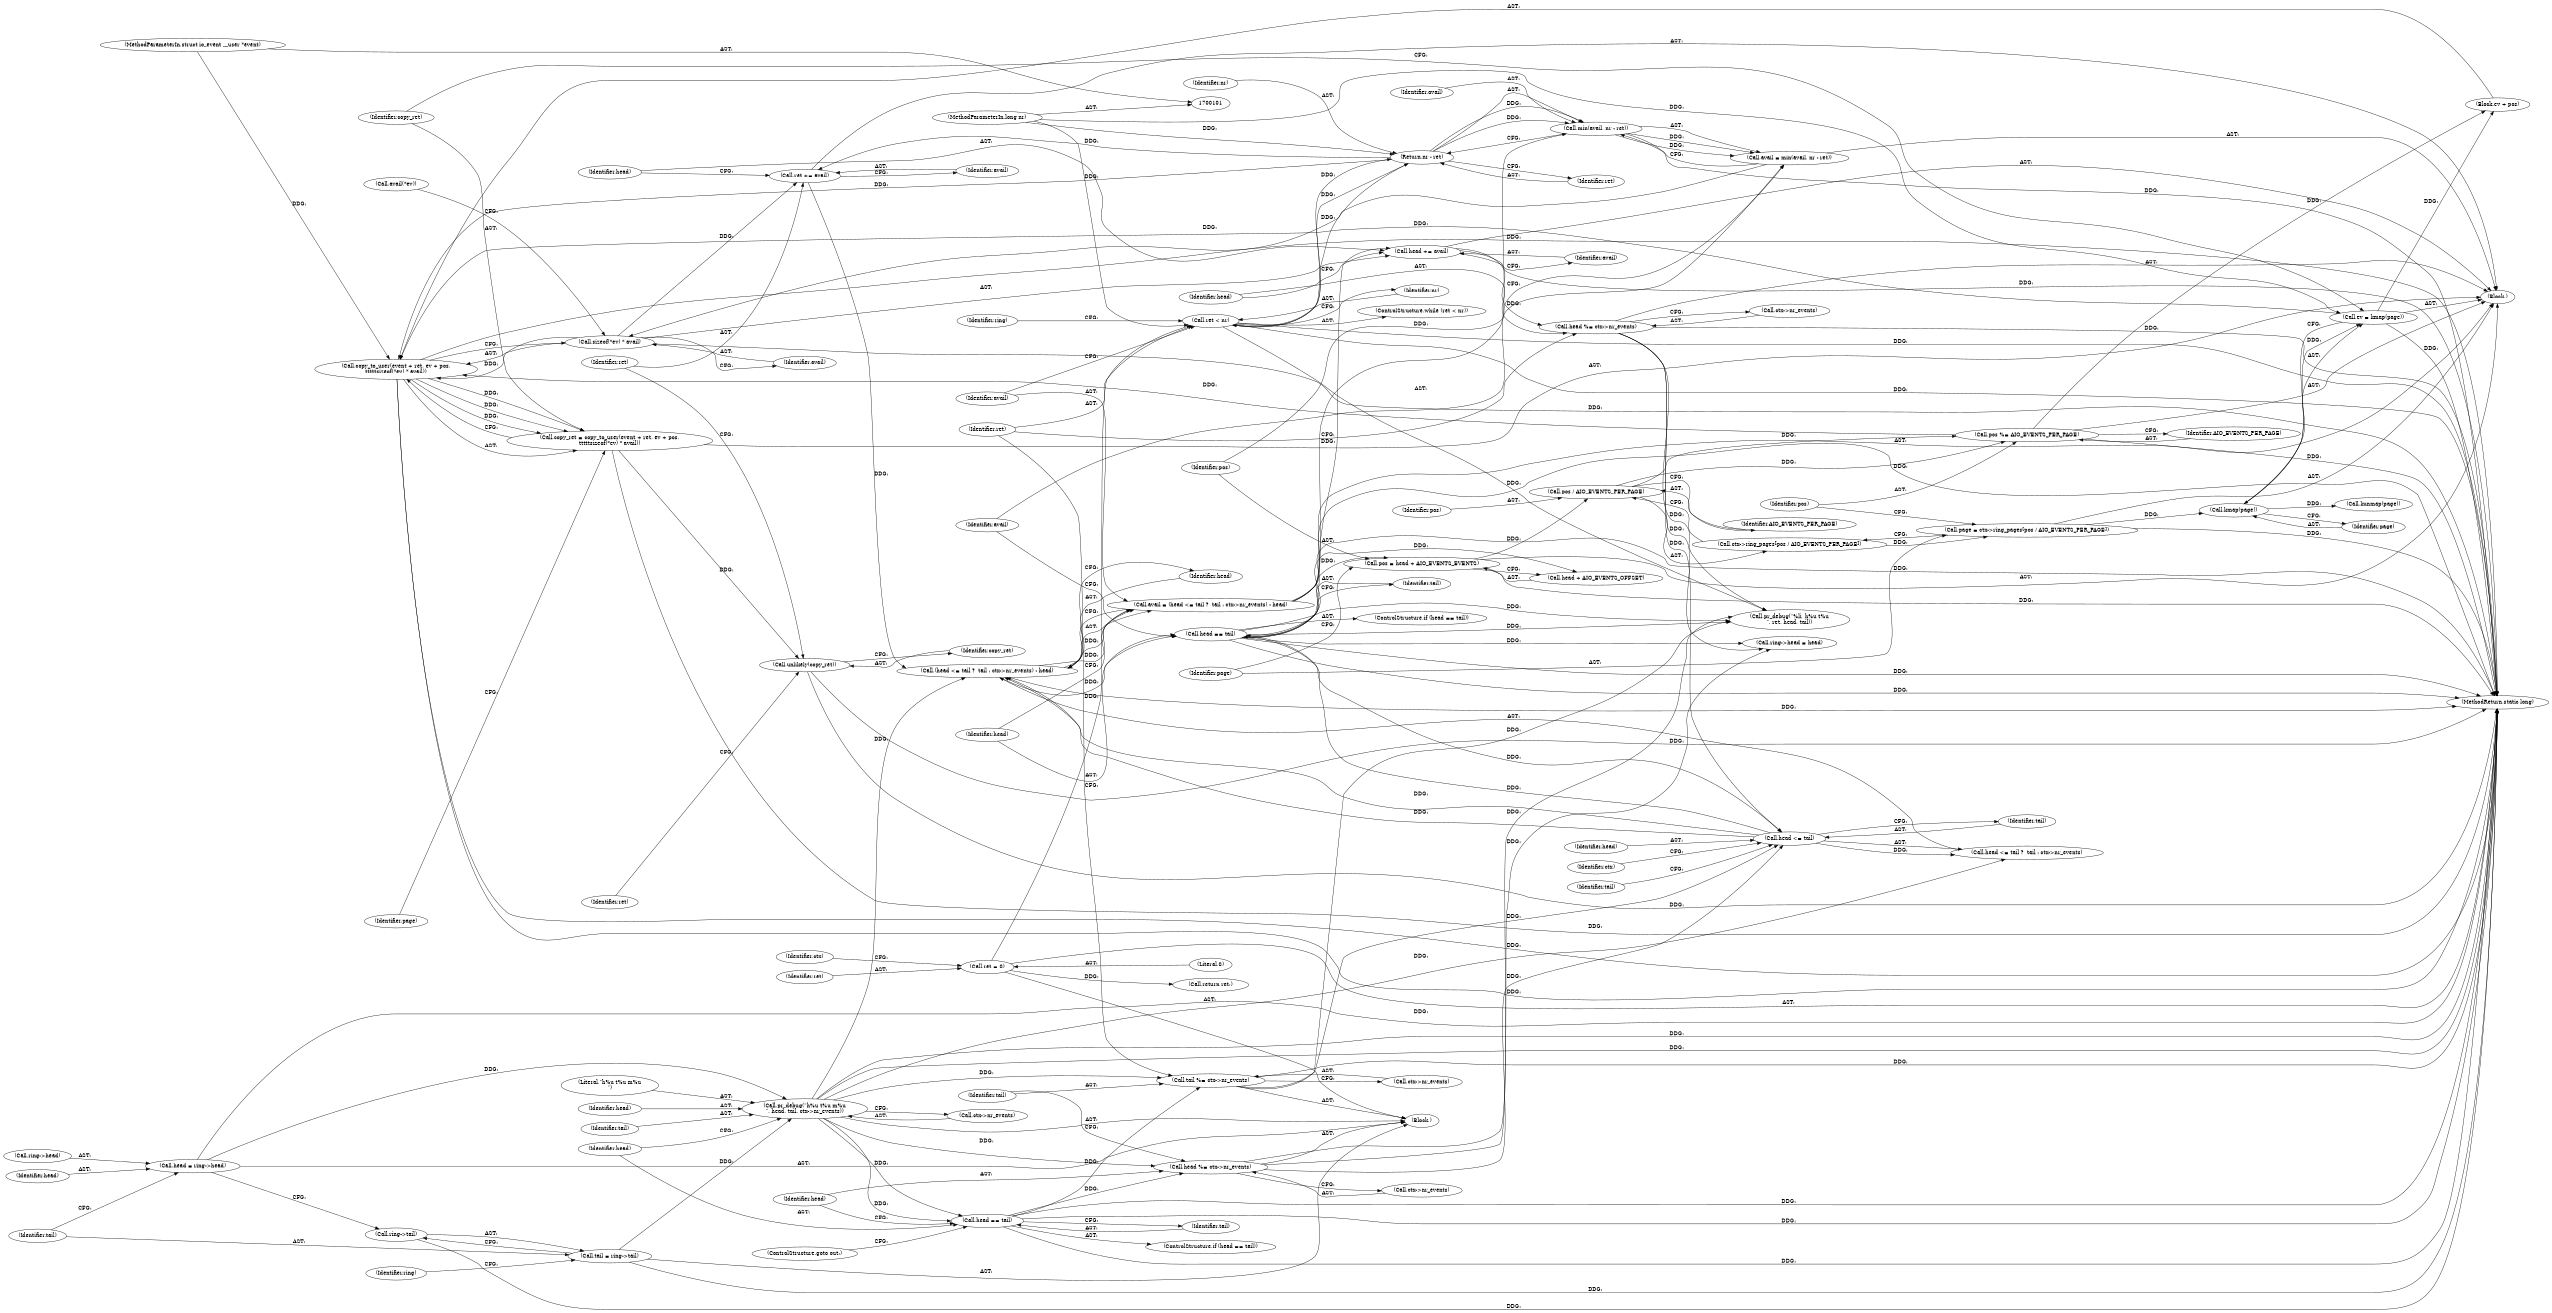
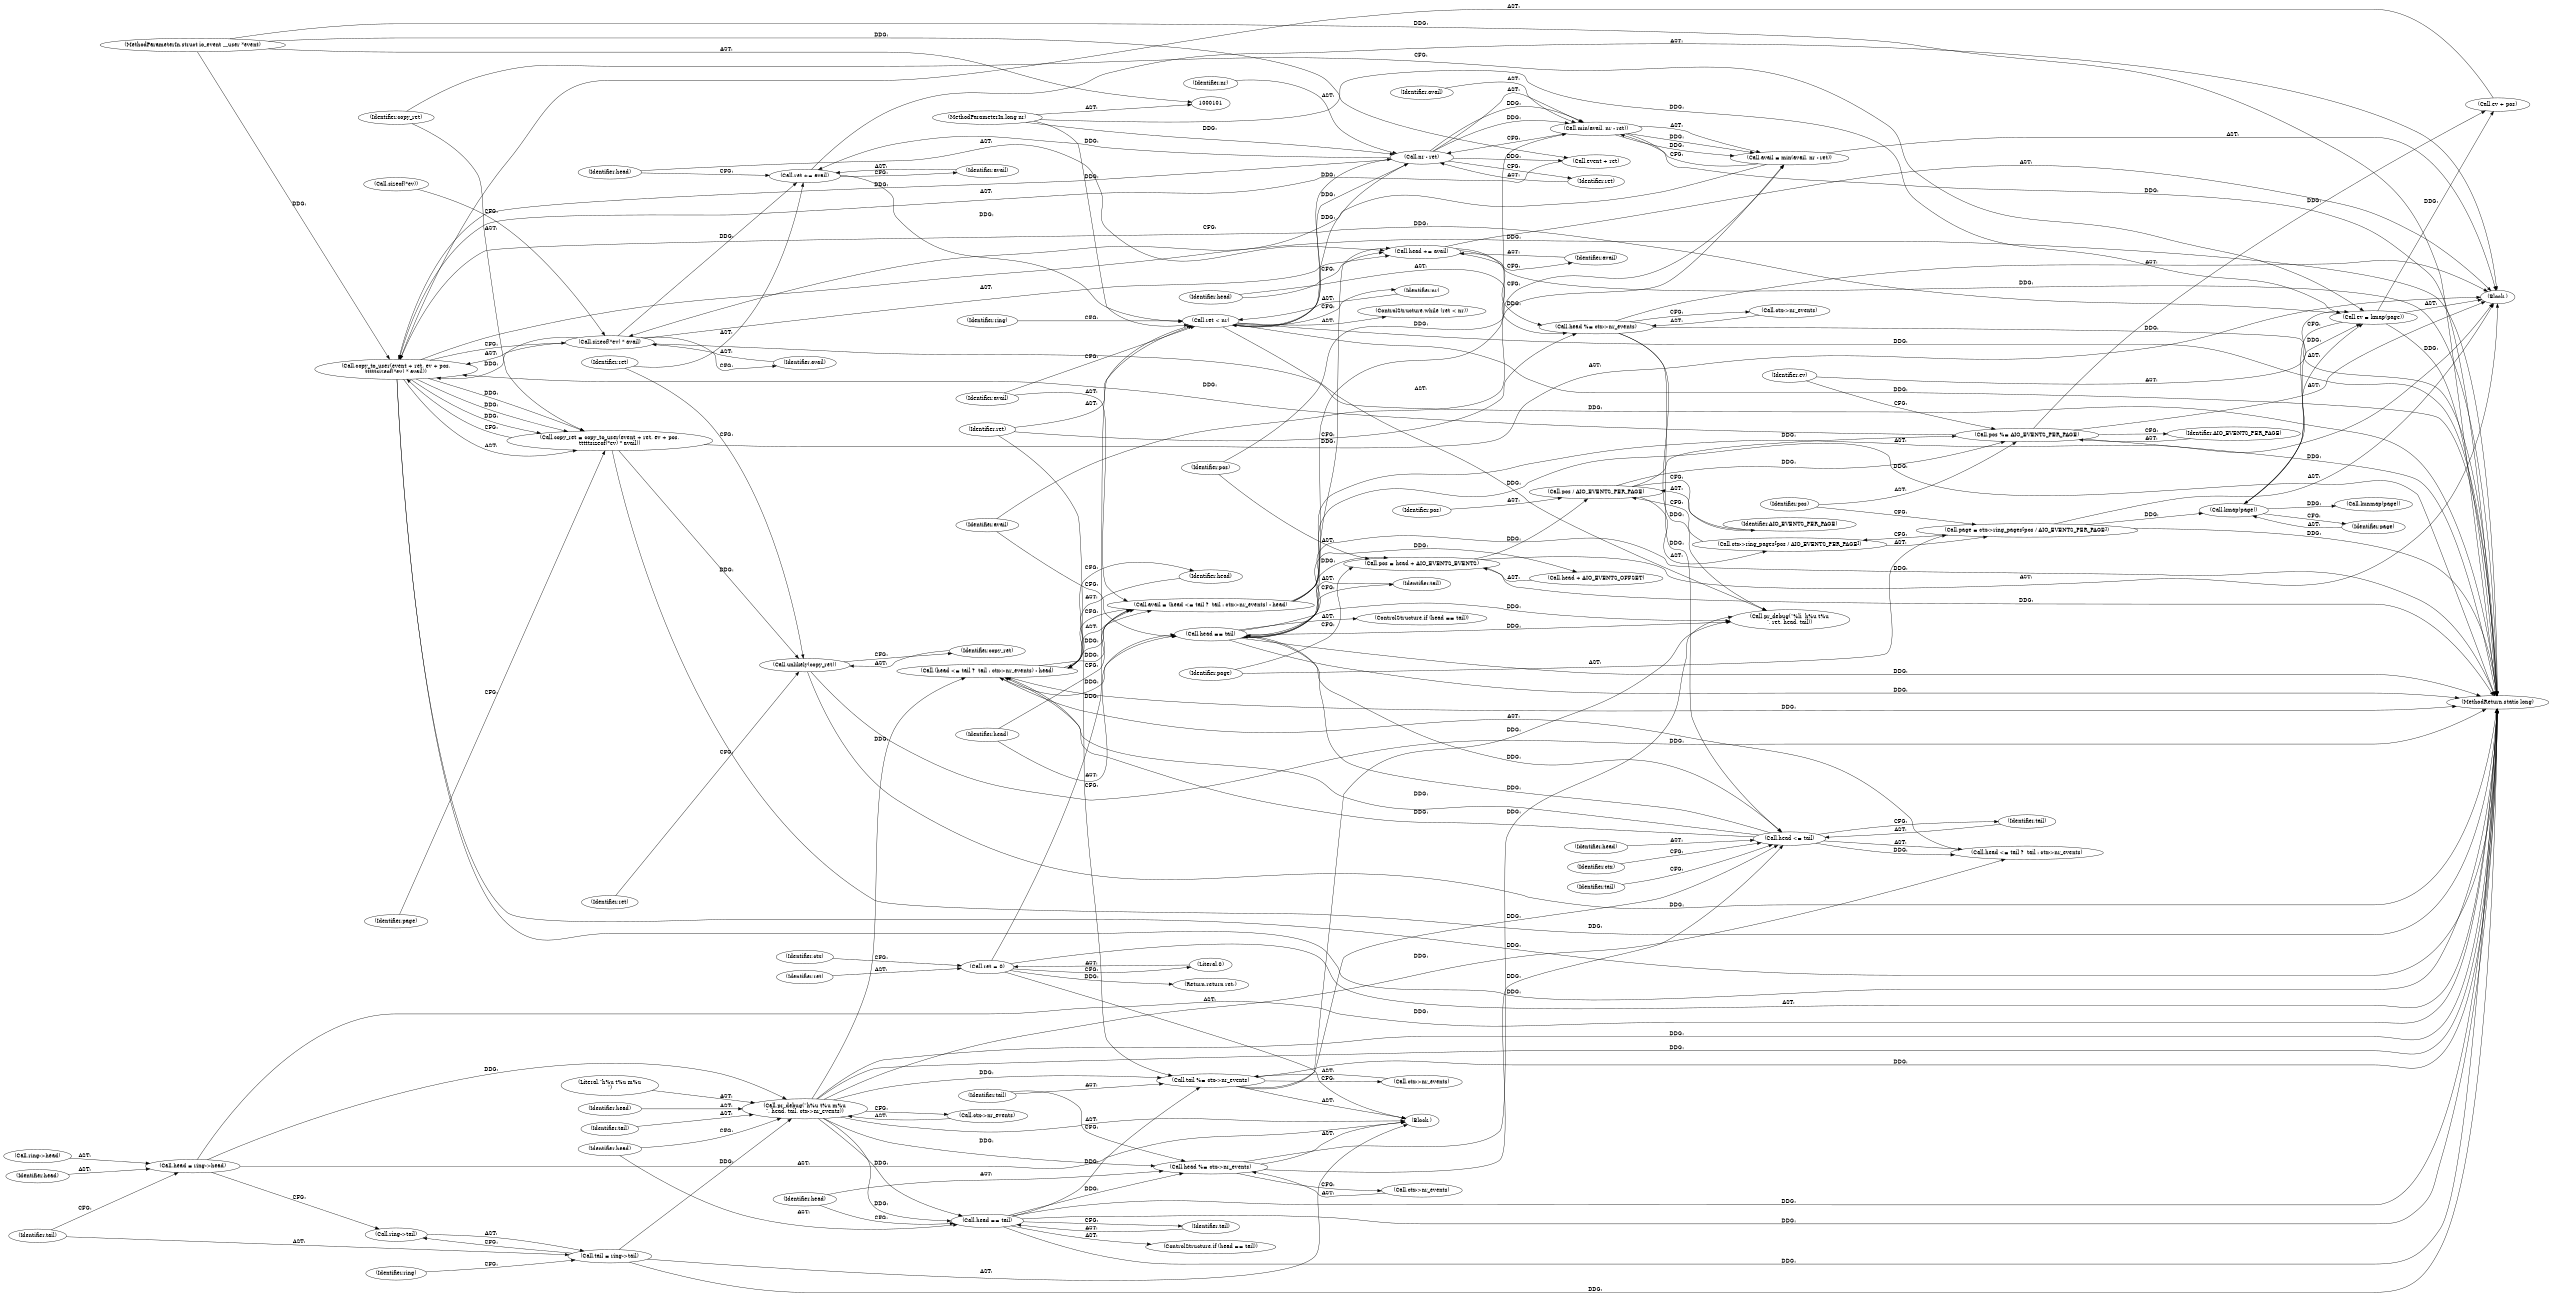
node "1700101": label "1700101" -> "1000101"
node "(Block,ev + pos)": label "(Block,ev + pos)" -> "(Call,ev + pos)"
node "(Return,nr - ret)": label "(Return,nr - ret)" -> "(Call,nr - ret)"
node "(Call,event + ret)": added
node "(Call,avail(*ev))": label "(Call,avail(*ev))" -> "(Call,sizeof(*ev))"
edge "(Call,avail = min(avail, nr - ret))" -> "(Call,sizeof(*ev) * avail)": label "DDG: " -> "CFG: "
node "(Identifier,ev)": added
edge "(Call,ret += avail)" -> "(Call,(head <= tail ?  tail : ctx->nr_events) - head)": now "(Call,ret += avail)" -> "(Call,ret < nr)"
edge "(Call,ctx->ring_pages[pos / AIO_EVENTS_PER_PAGE])" -> "(Call,page = ctx->ring_pages[pos / AIO_EVENTS_PER_PAGE])": label "DDG: " -> "AST: "
edge "(Call,pos = head + AIO_EVENTS_EVENTS)" -> "(Call,head + AIO_EVENTS_OFFSET)": removed, label "CFG:"
node "(Call,ring->head = head)": removed
edge "(Call,ret = 0)" -> "(Literal,0)": added, label "CFG:"
node "(Call,return ret;)": label "(Call,return ret;)" -> "(Return,return ret;)"
node "(ControlStructure,goto out;)": removed
edge "(Call,ring->tail)" -> "(MethodReturn,static long)": now "(MethodParameterIn,struct io_event __user *event)" -> "(MethodReturn,static long)"
